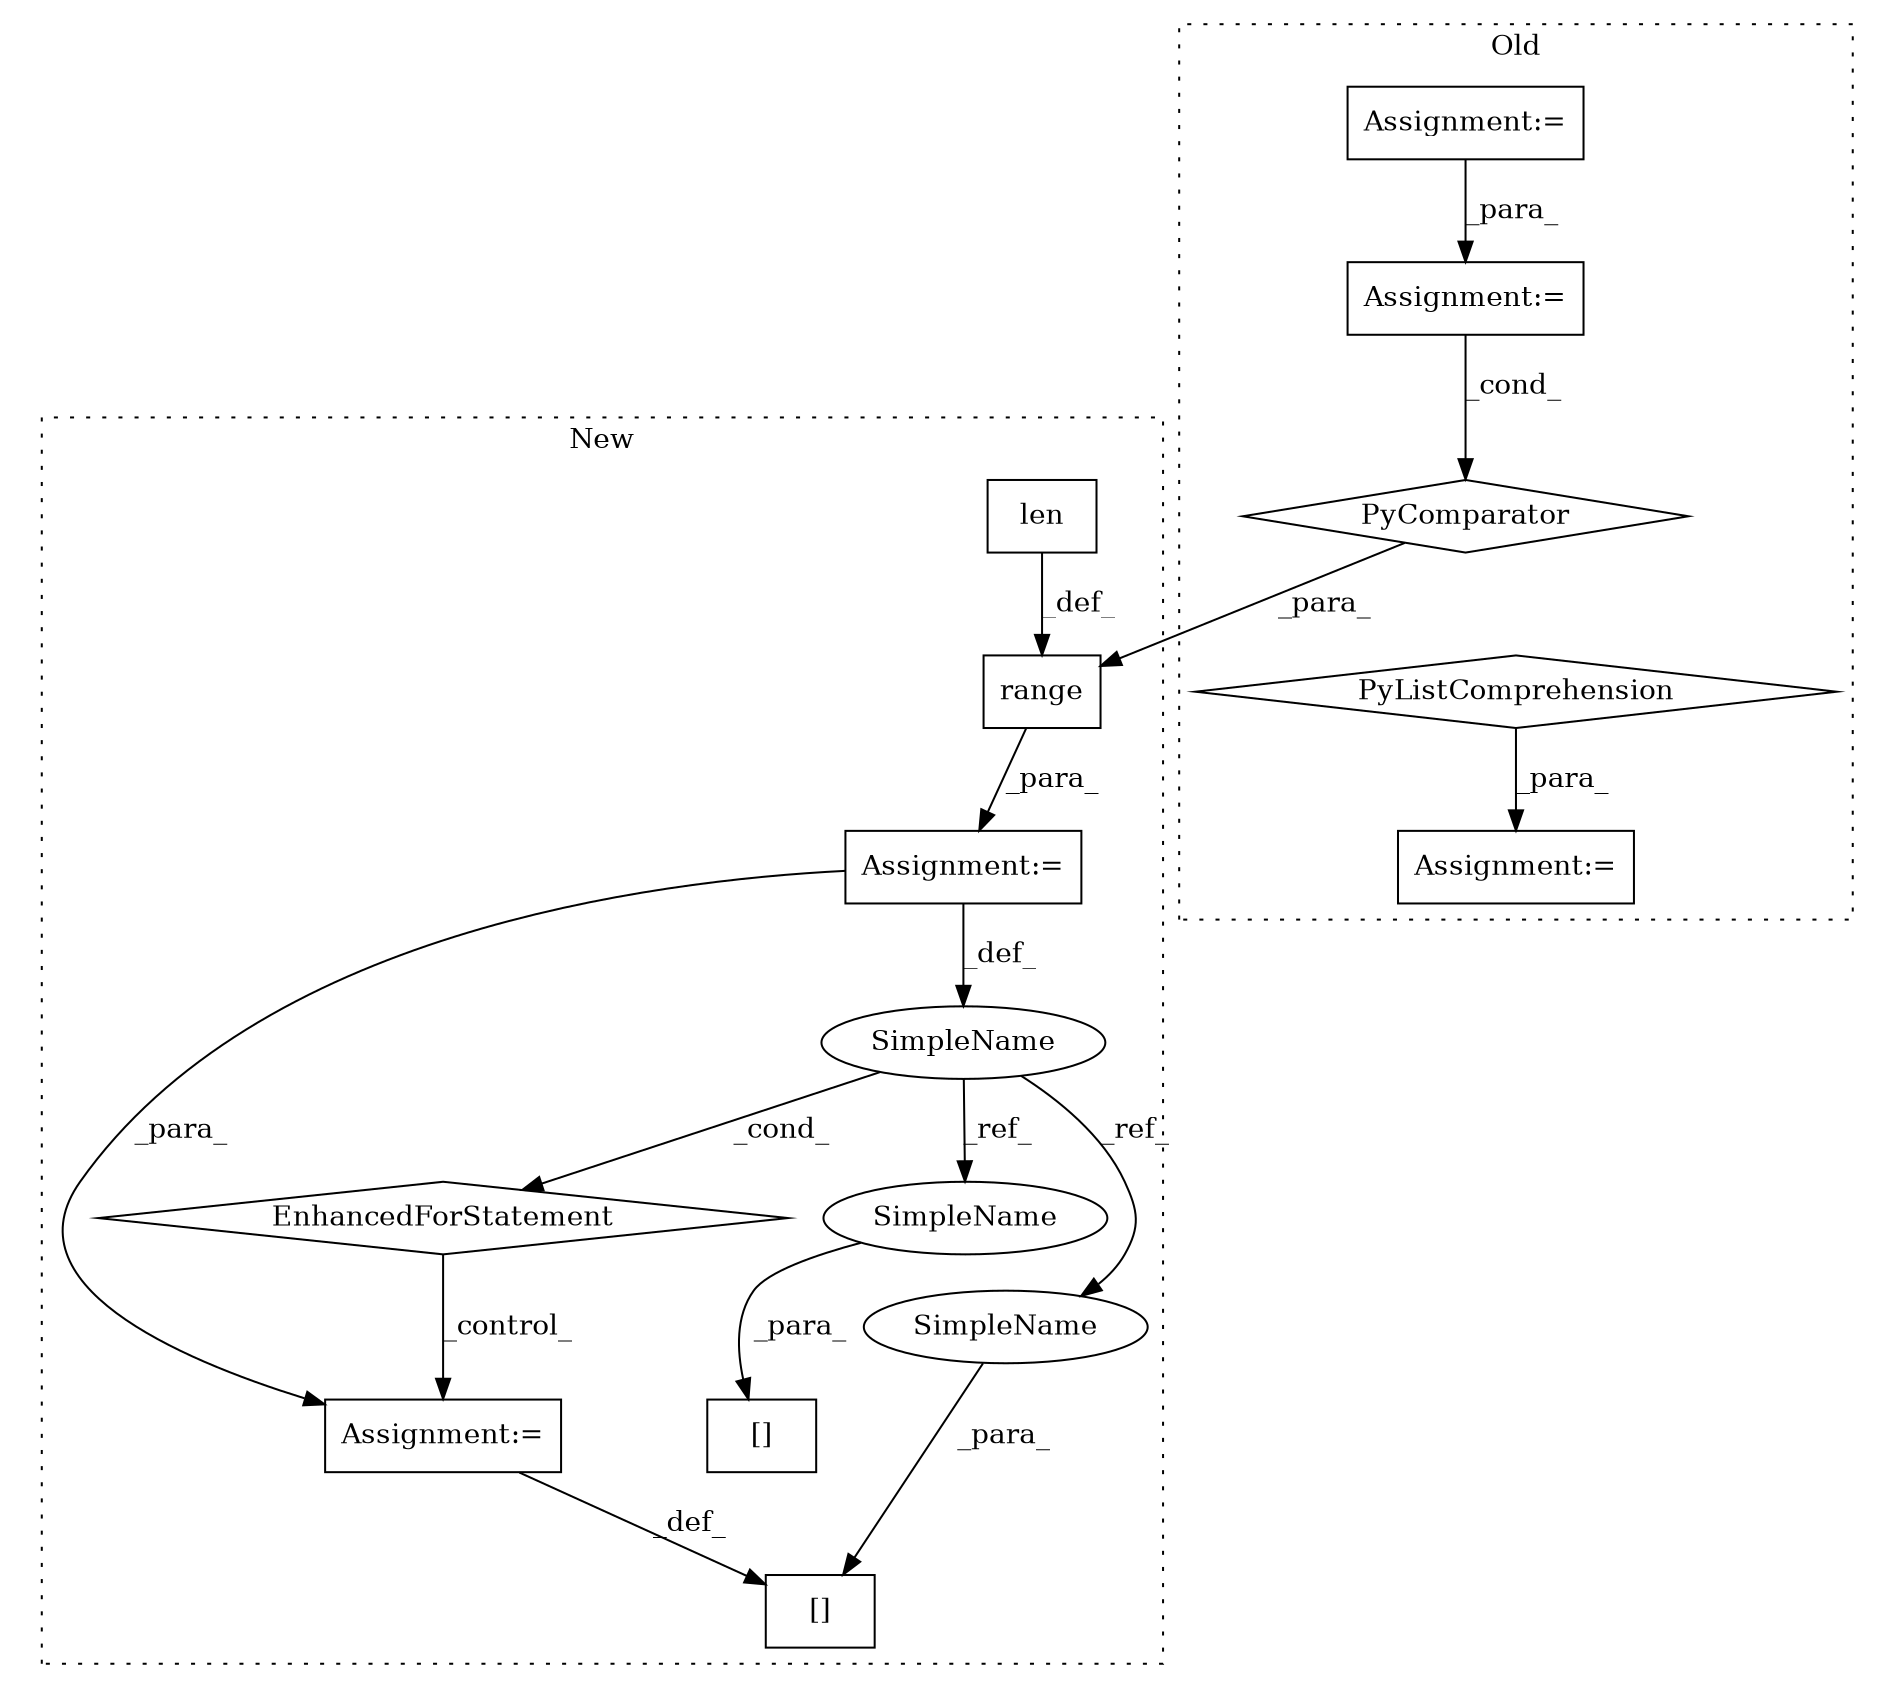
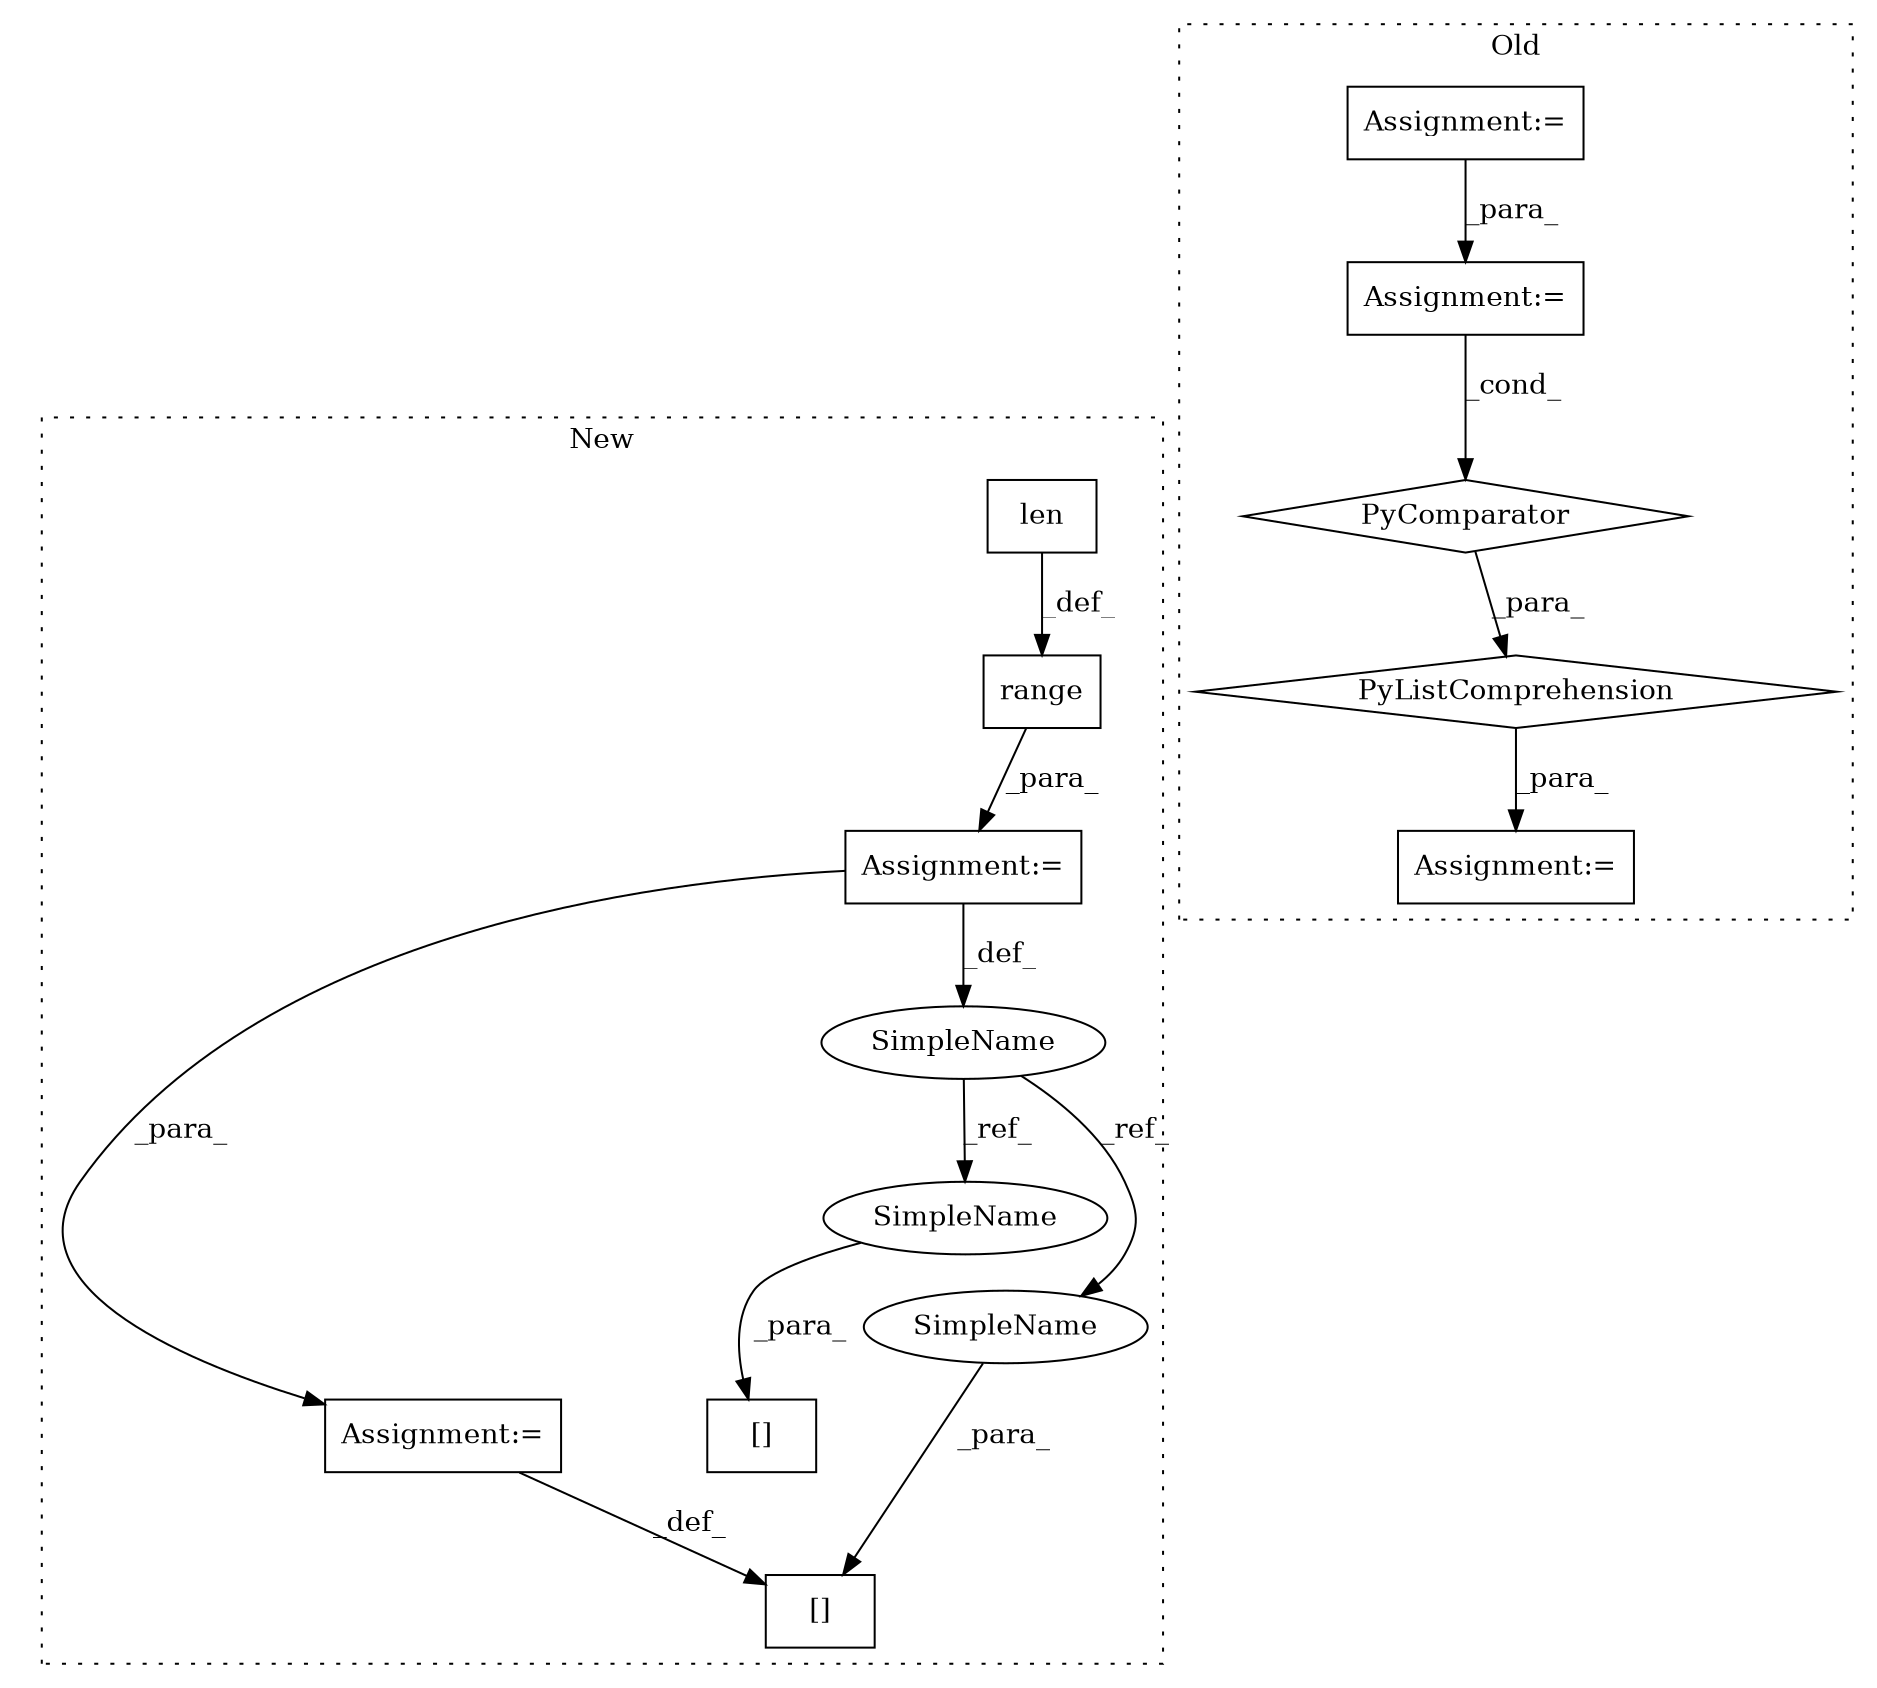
edge "PyComparator" -> "range": now "PyComparator" -> "PyListComprehension"
node "EnhancedForStatement": removed
